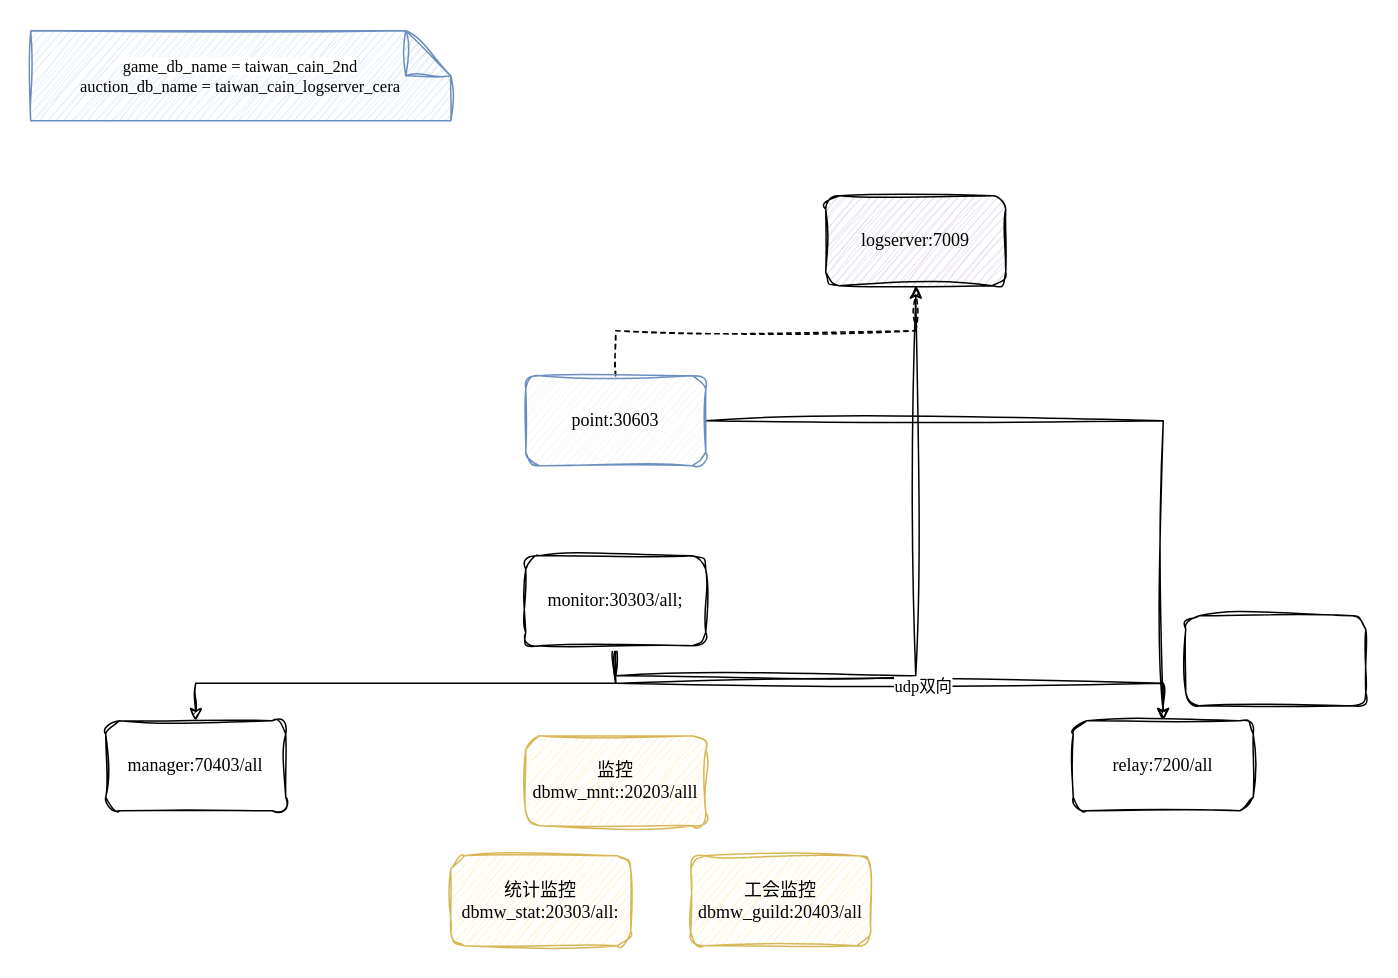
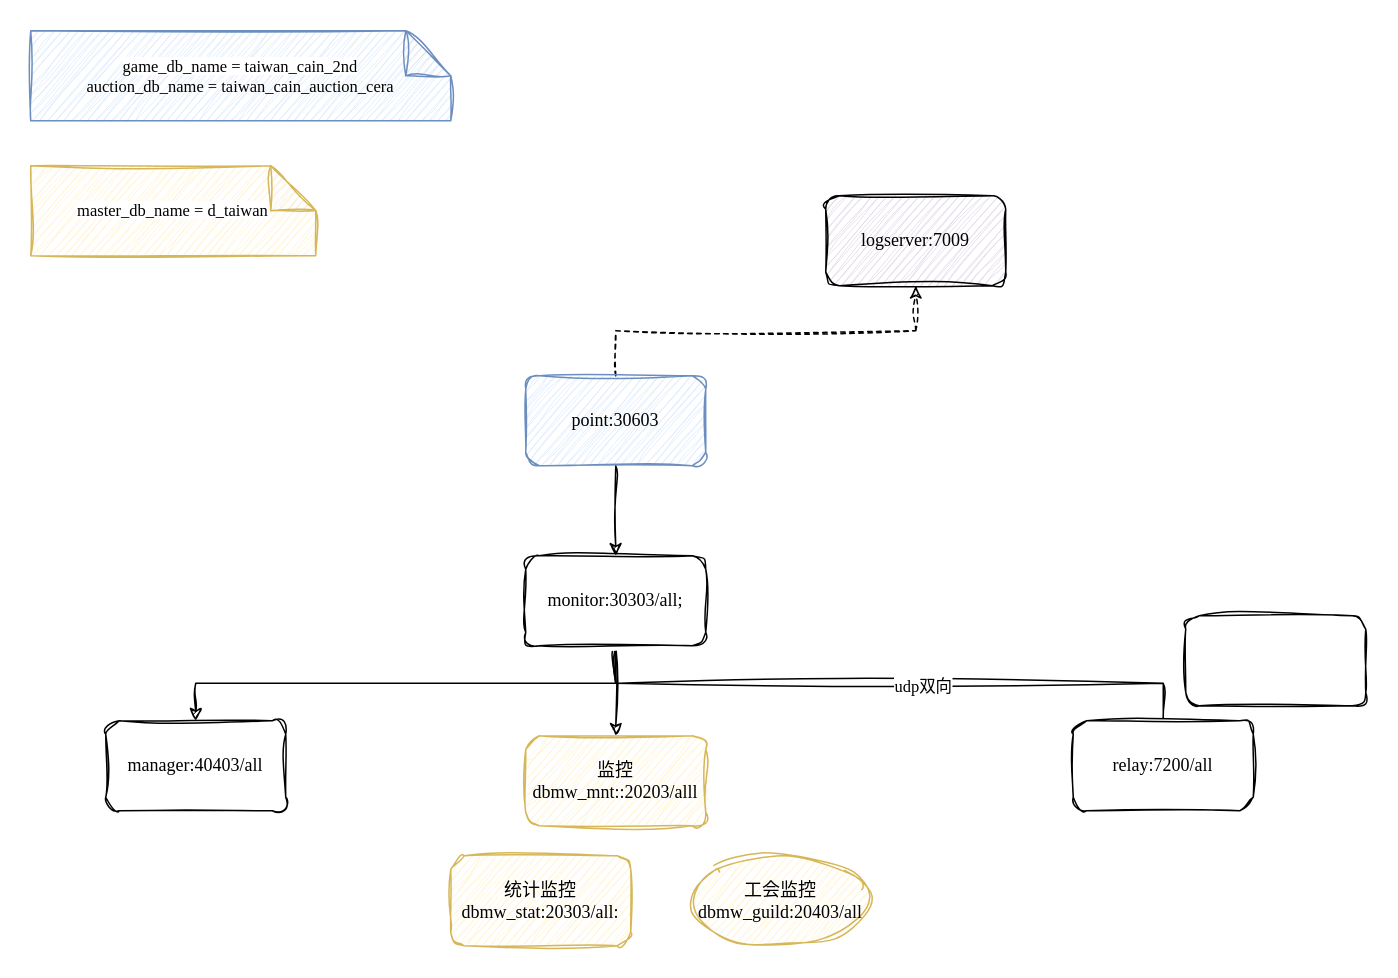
node "game_db_name = taiwan_cain_2nd auction_db_name = taiwan_cain_logserver_cera": label "game_db_name = taiwan_cain_2nd auction_db_name = taiwan_cain_logserver_cera" -> "game_db_name = taiwan_cain_2nd auction_db_name = taiwan_cain_auction_cera"
node "master_db_name = d_taiwan": added
node "point:30603": fillcolor #f5f5f5 -> #dae8fc
edge "point:30603" -> "relay:7200/all": now "point:30603" -> "monitor:30303/all;"
edge "monitor:30303/all;" -> "logserver:7009": now "monitor:30303/all;" -> "监控 dbmw_mnt::20203/alll"
edge "monitor:30303/all;" -> "relay:7200/all": arrowhead classic -> none
node "manager:70403/all": label "manager:70403/all" -> "manager:40403/all"
node "工会监控 dbmw_guild:20403/all": shape rounded rectangle -> ellipse
